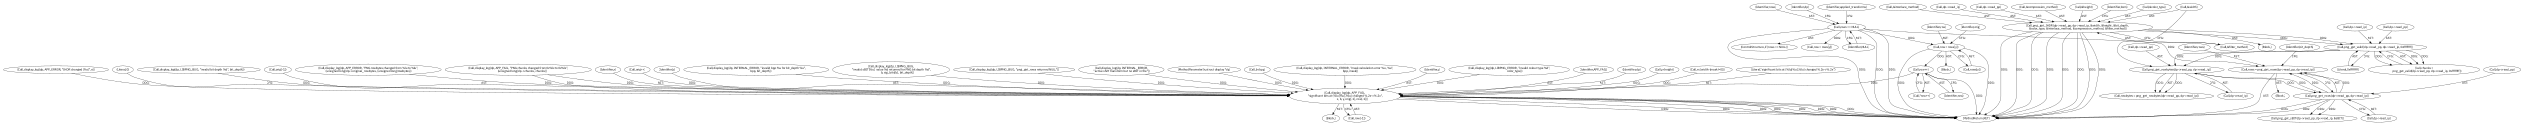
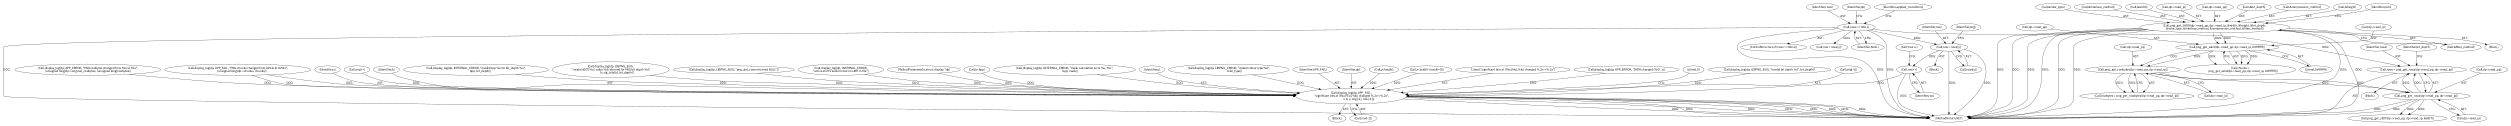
node "(Call,&bit_depth)": added
edge "(Call,&width)" -> "(Call,png_get_rowbytes(dp->read_pp, dp->read_ip))": now "(Call,rowbytes = png_get_rowbytes(dp->read_pp, dp->read_ip))" -> "(Call,png_get_rowbytes(dp->read_pp, dp->read_ip))"
edge "(Call,row++)" -> "(Call,*row++)": removed, label "AST:"
